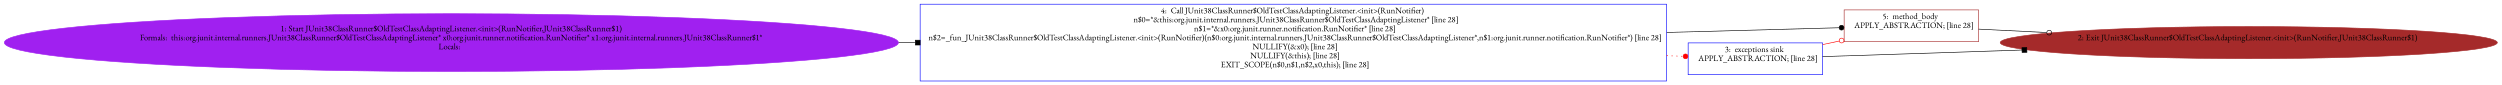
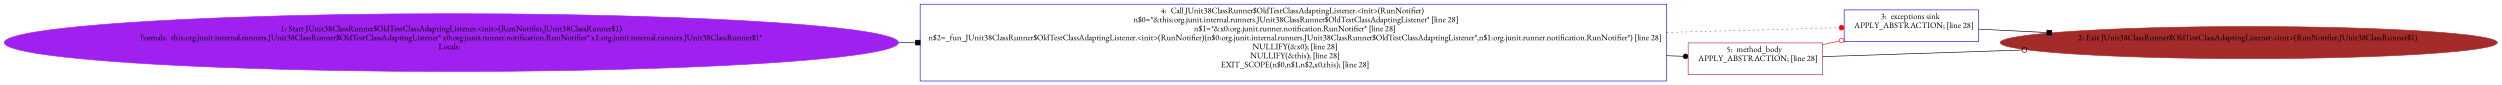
edge "3:  exceptions sink APPLY_ABSTRACTION; [line 28]" -> "5:  method_body APPLY_ABSTRACTION; [line 28]": reversed
